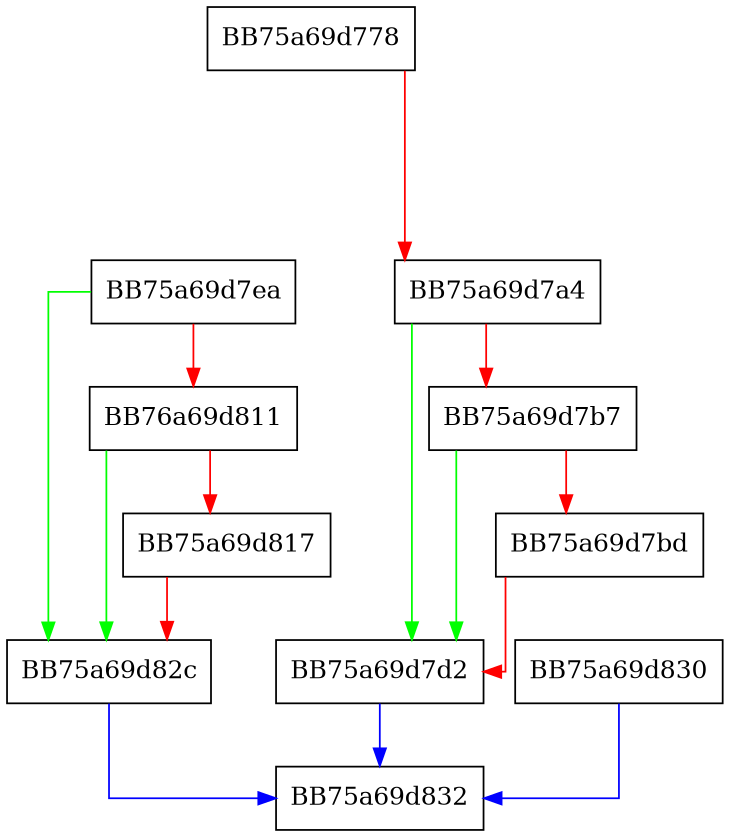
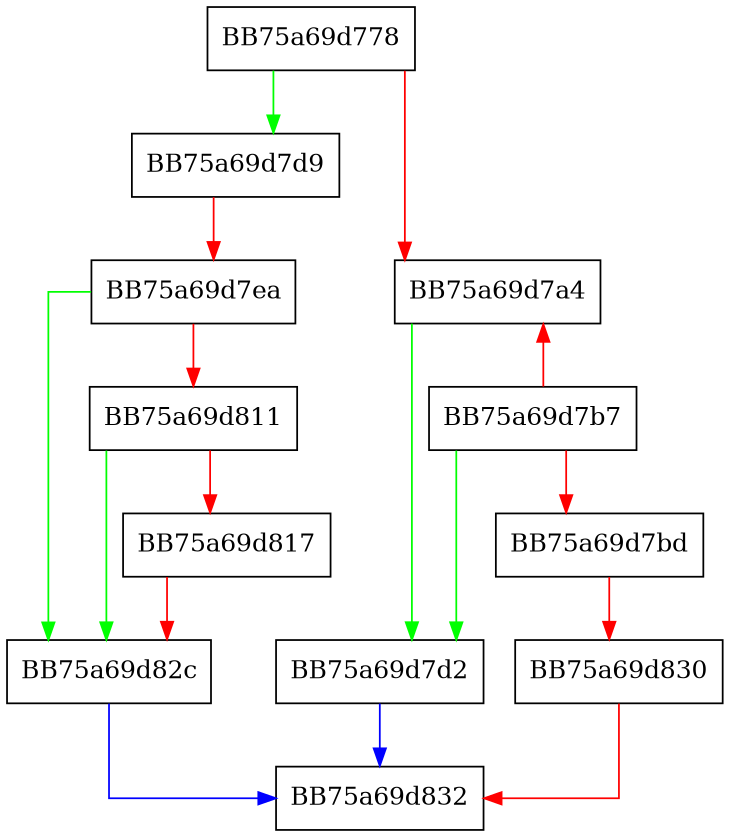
node "BB75a69d7d9": added
edge "BB75a69d7a4" -> "BB75a69d7b7": reversed
node "BB76a69d811": label "BB76a69d811" -> "BB75a69d811"
edge "BB75a69d7bd" -> "BB75a69d7d2": now "BB75a69d7bd" -> "BB75a69d830"
edge "BB75a69d830" -> "BB75a69d832": color blue -> red
